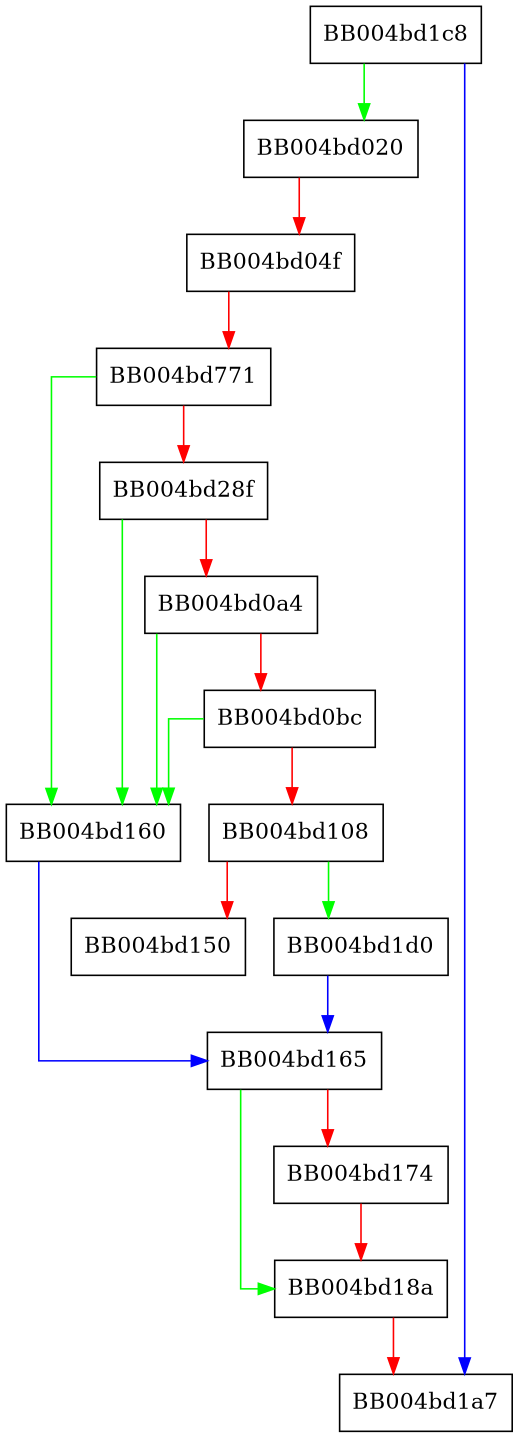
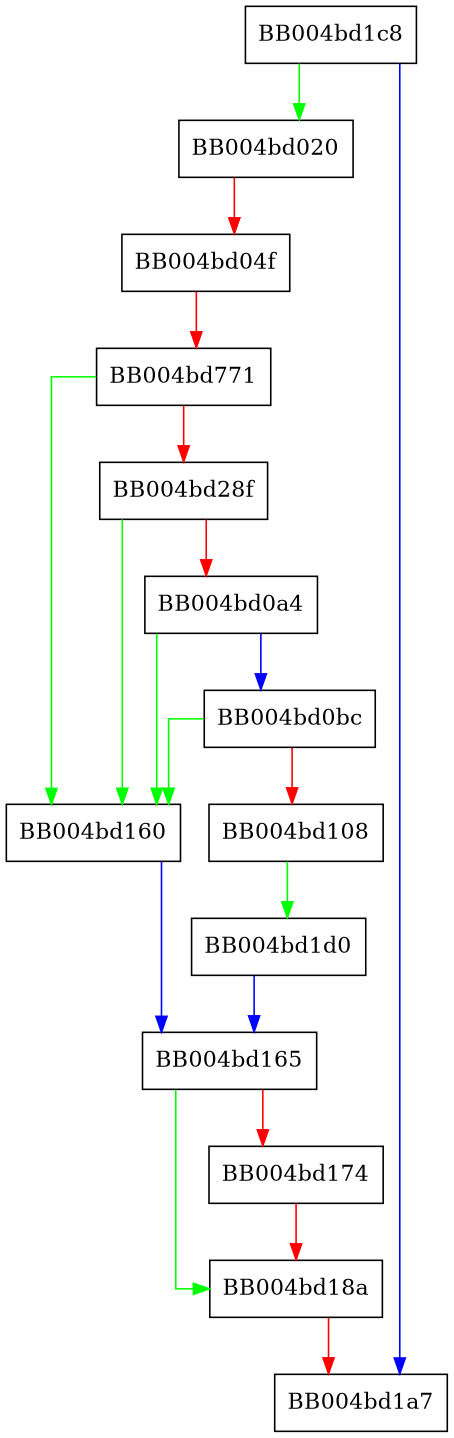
edge "BB004bd0a4" -> "BB004bd0bc": color red -> blue
node "BB004bd150": removed
